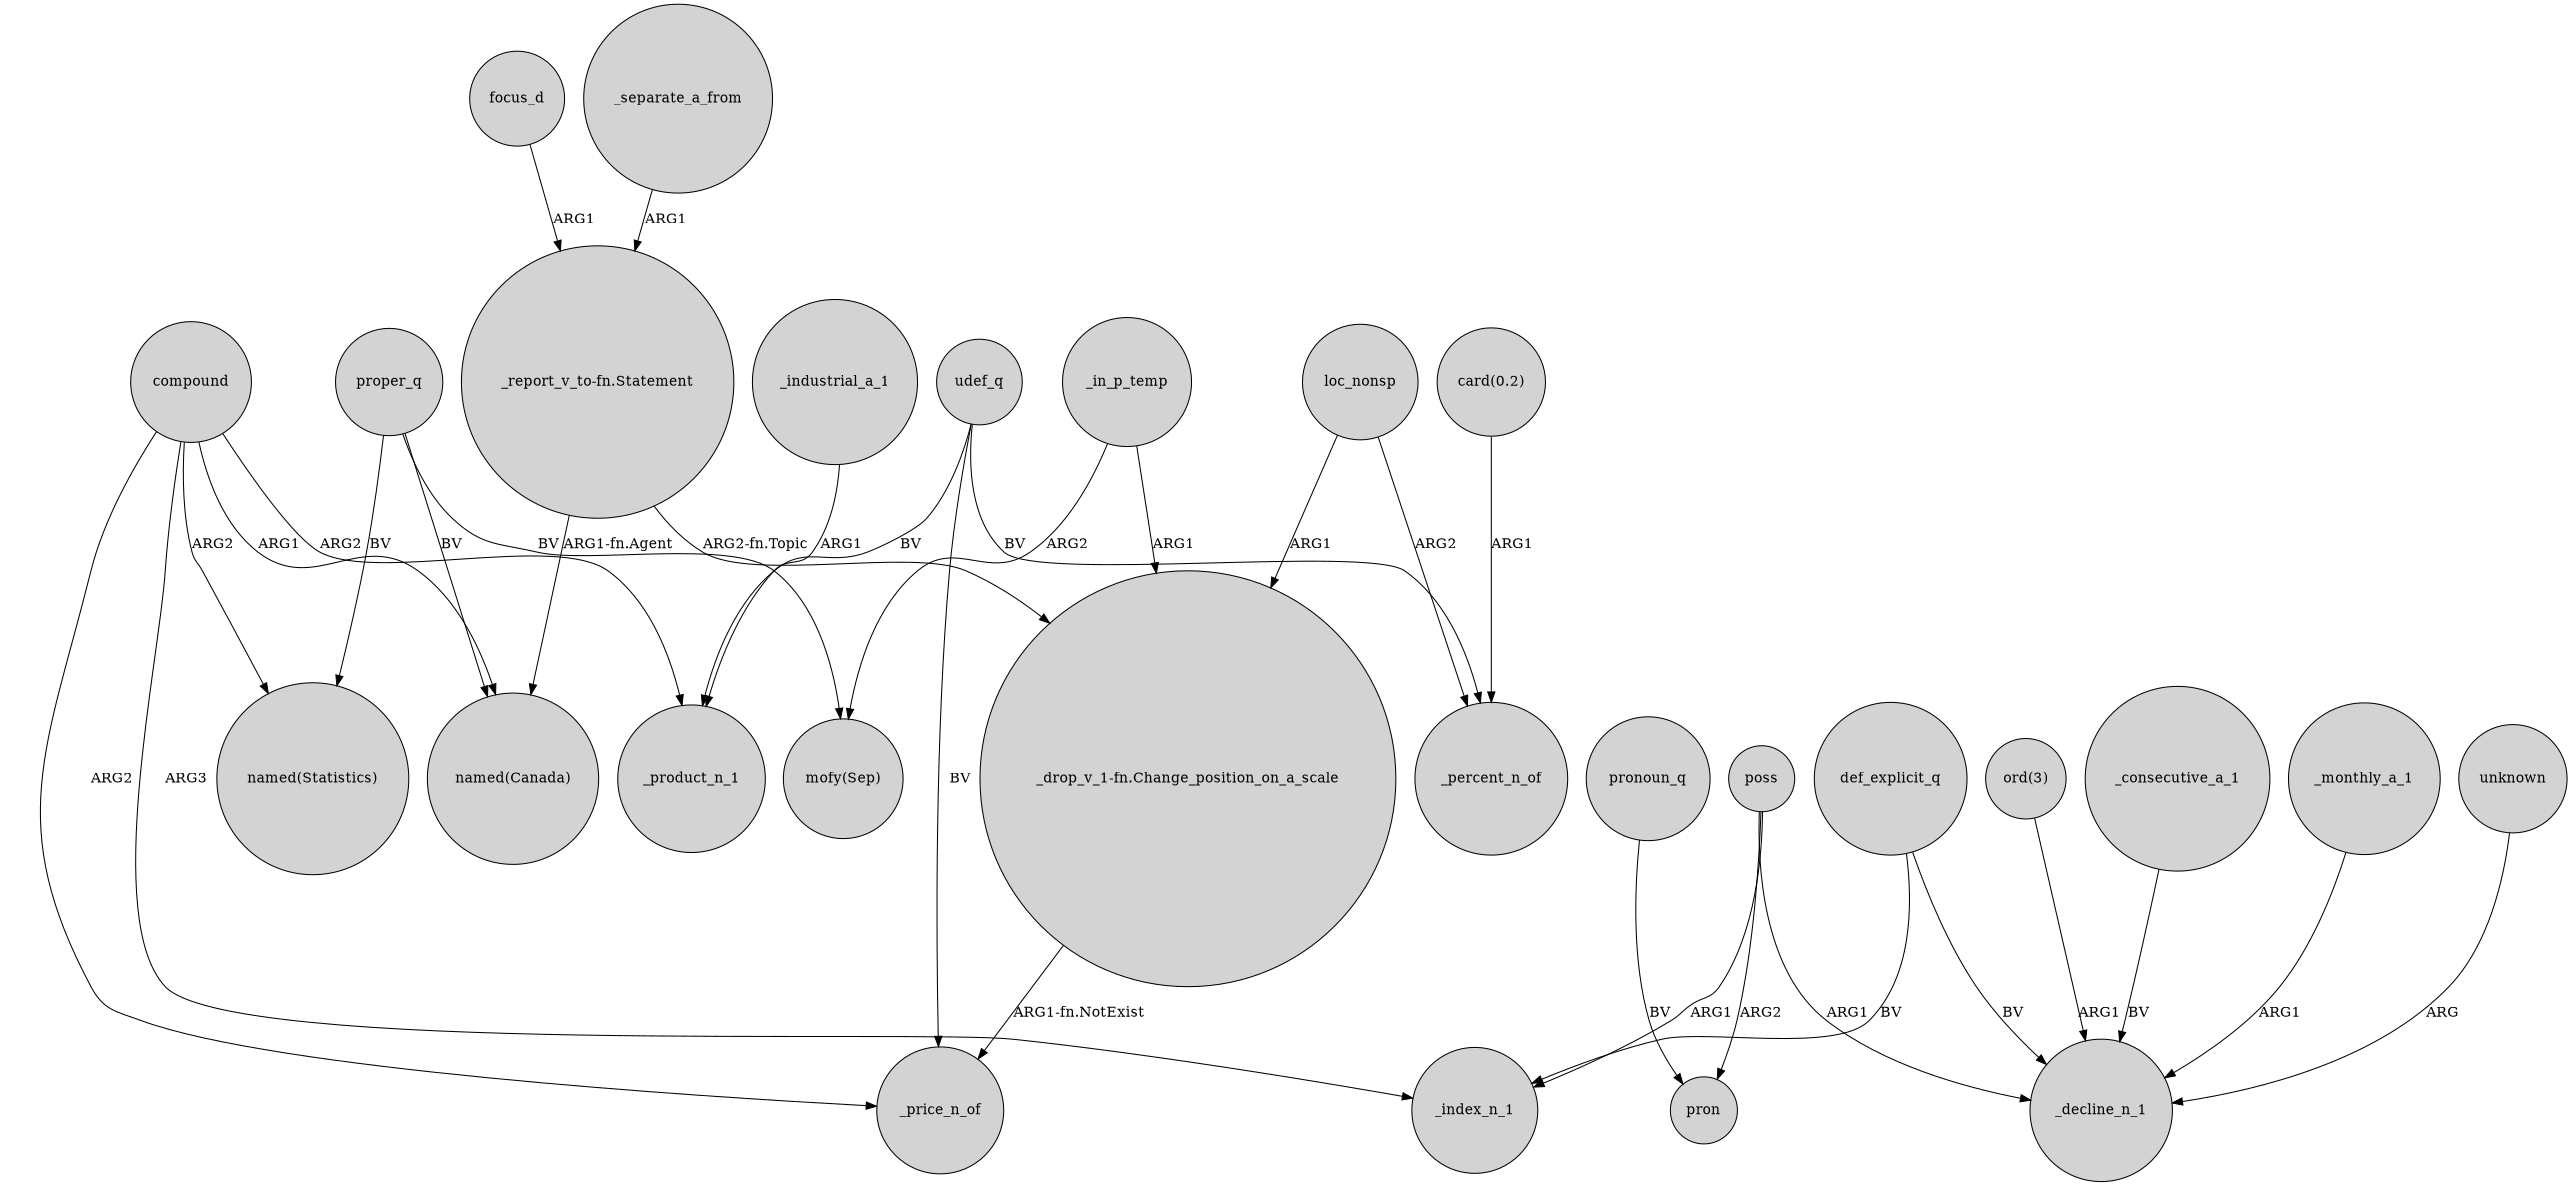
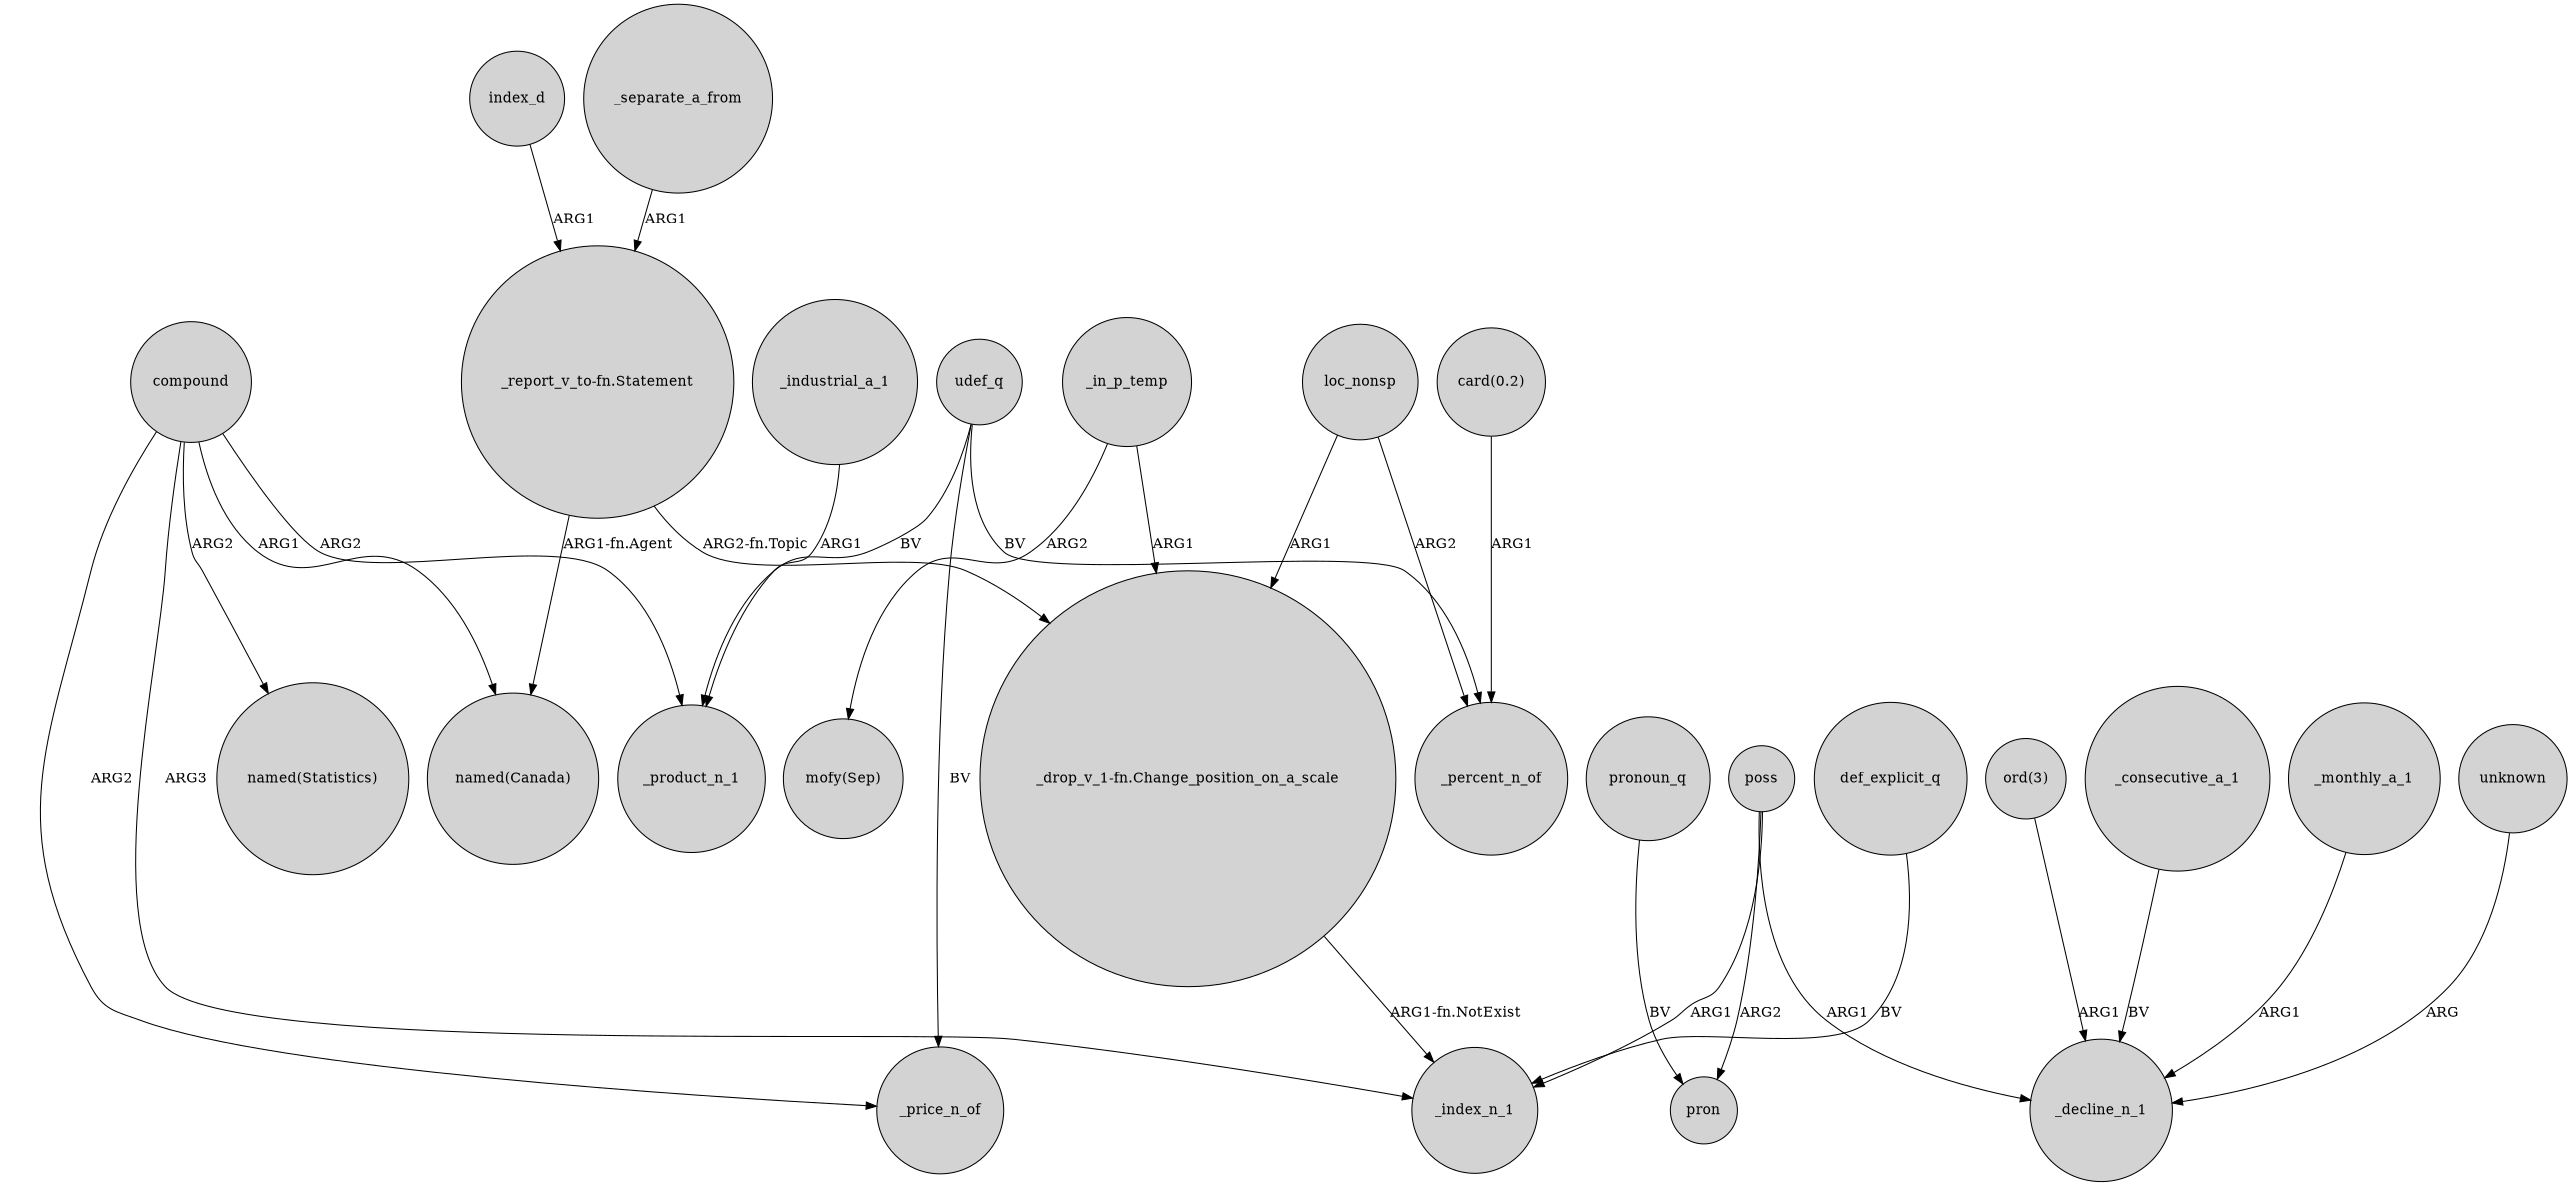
node "focus_d": label "focus_d" -> "index_d"
node "proper_q": removed
edge "def_explicit_q" -> "_decline_n_1": removed, label "BV"
edge "_drop_v_1-fn.Change_position_on_a_scale" -> "_price_n_of": now "_drop_v_1-fn.Change_position_on_a_scale" -> "_index_n_1"
